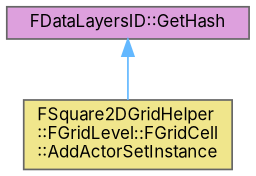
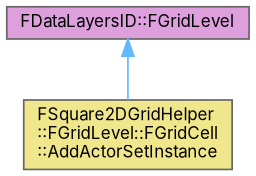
node "FDataLayersID::GetHash": label "FDataLayersID::GetHash" -> "FDataLayersID::FGridLevel"
